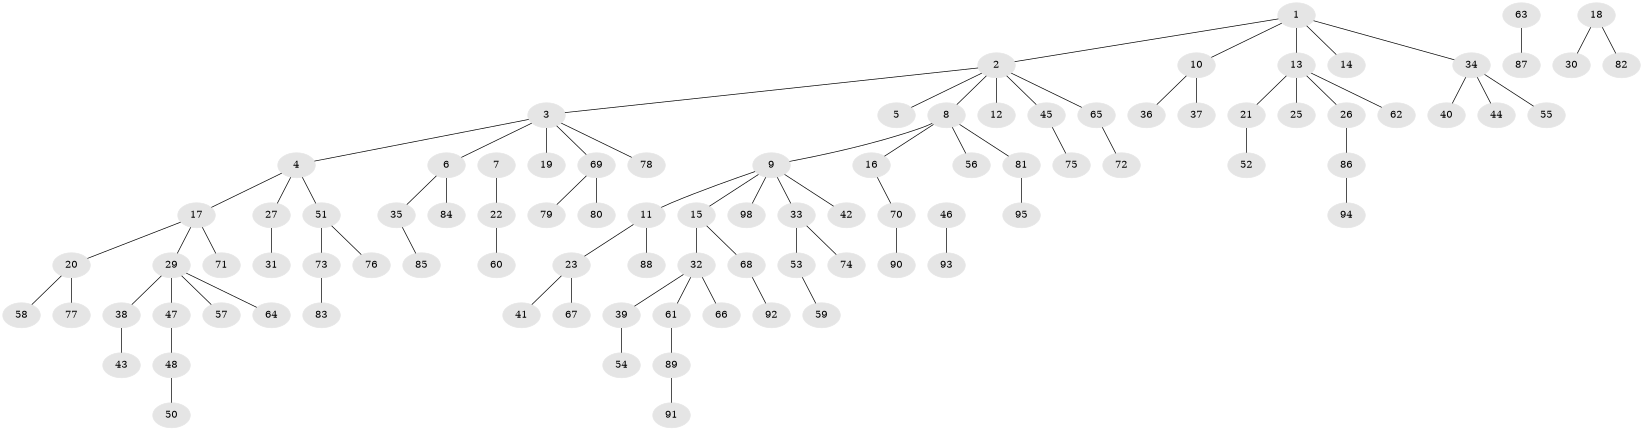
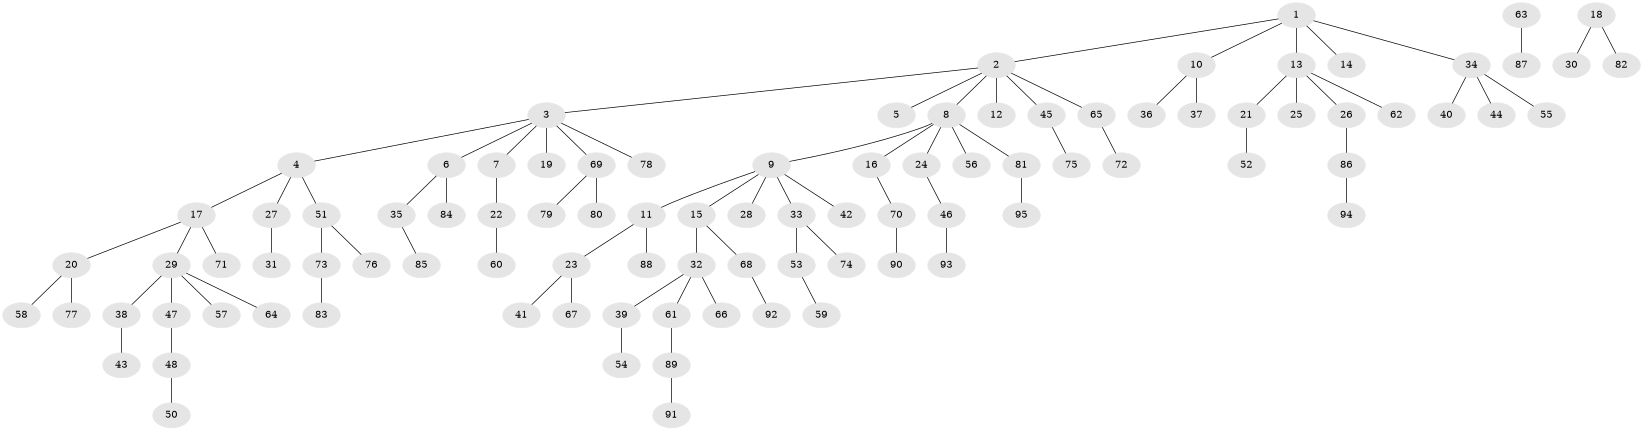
edge "3" -- "7": added
node "24": added
node "98": label "98" -> "28"
